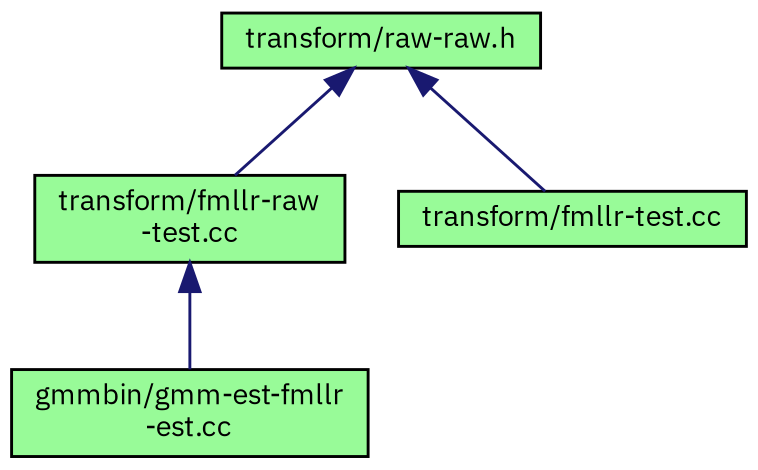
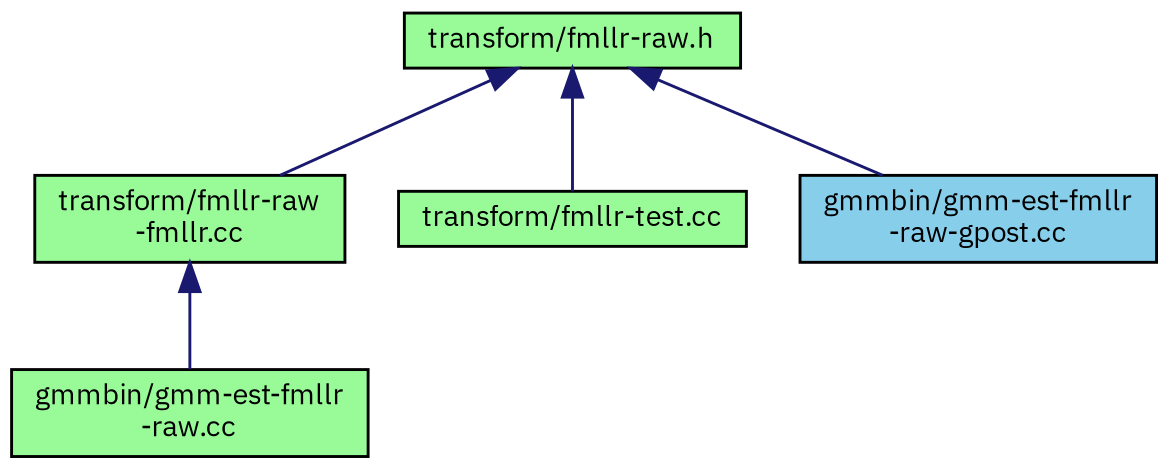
node "transform/raw-raw.h": label "transform/raw-raw.h" -> "transform/fmllr-raw.h"
node "transform/fmllr-raw -test.cc": label "transform/fmllr-raw -test.cc" -> "transform/fmllr-raw -fmllr.cc"
node "gmmbin/gmm-est-fmllr -raw-gpost.cc": added
node "gmmbin/gmm-est-fmllr -est.cc": label "gmmbin/gmm-est-fmllr -est.cc" -> "gmmbin/gmm-est-fmllr -raw.cc"
